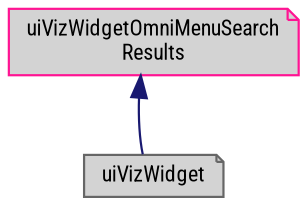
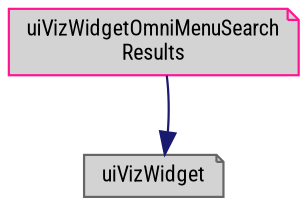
edge "uiVizWidget" -> "uiVizWidgetOmniMenuSearch Results": reversed
